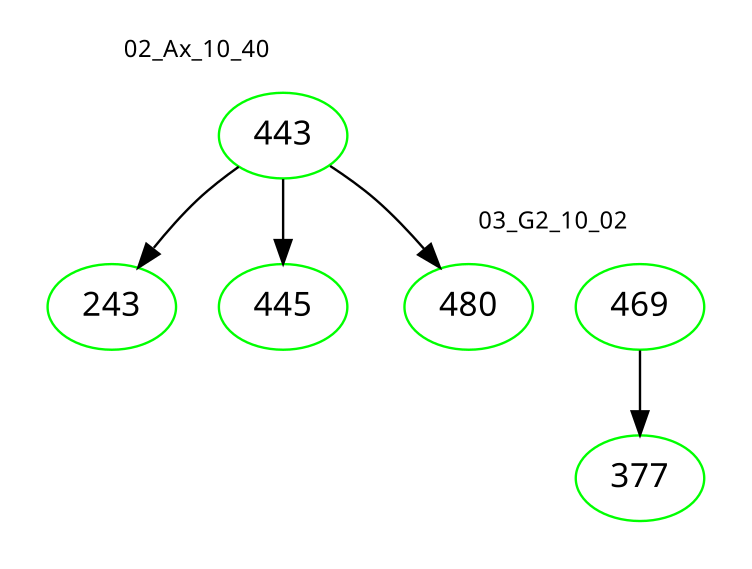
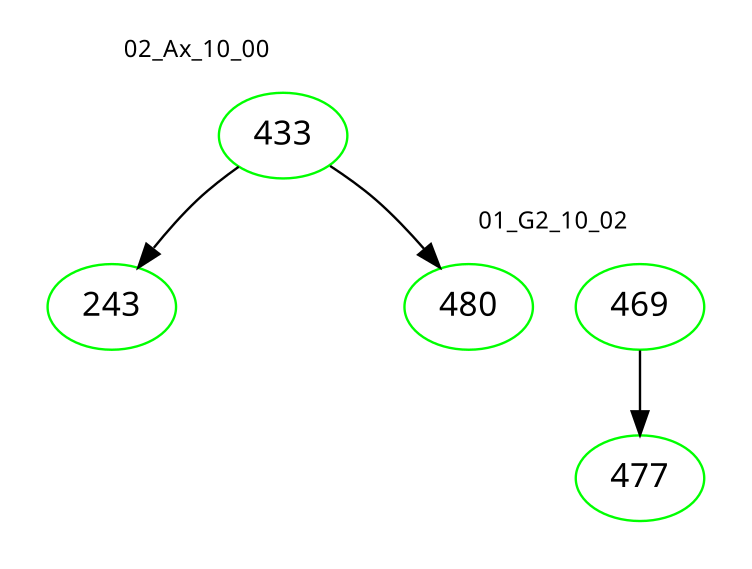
cluster "02_Ax_10_40": label "02_Ax_10_40" -> "02_Ax_10_00"
node "443": label "443" -> "433"
cluster "03_G2_10_02": label "03_G2_10_02" -> "01_G2_10_02"
node "445": removed
node "377": label "377" -> "477"
